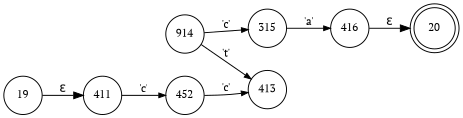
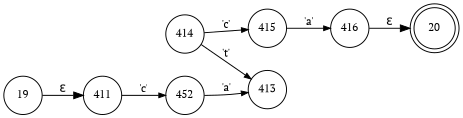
node "315": label "315" -> "415"
node "914": label "914" -> "414"
edge "452" -> "413": label "'c'" -> "'a'"
